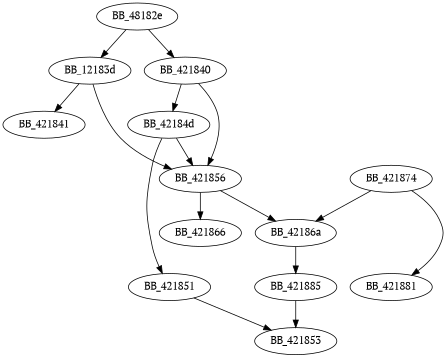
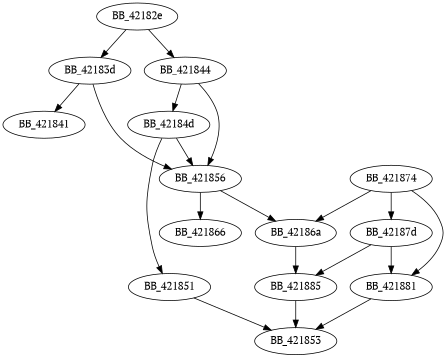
node "BB_48182e": label "BB_48182e" -> "BB_42182e"
node "BB_12183d": label "BB_12183d" -> "BB_42183d"
node "BB_421840": label "BB_421840" -> "BB_421844"
node "BB_42187d": added
edge "BB_421881" -> "BB_421853": added
